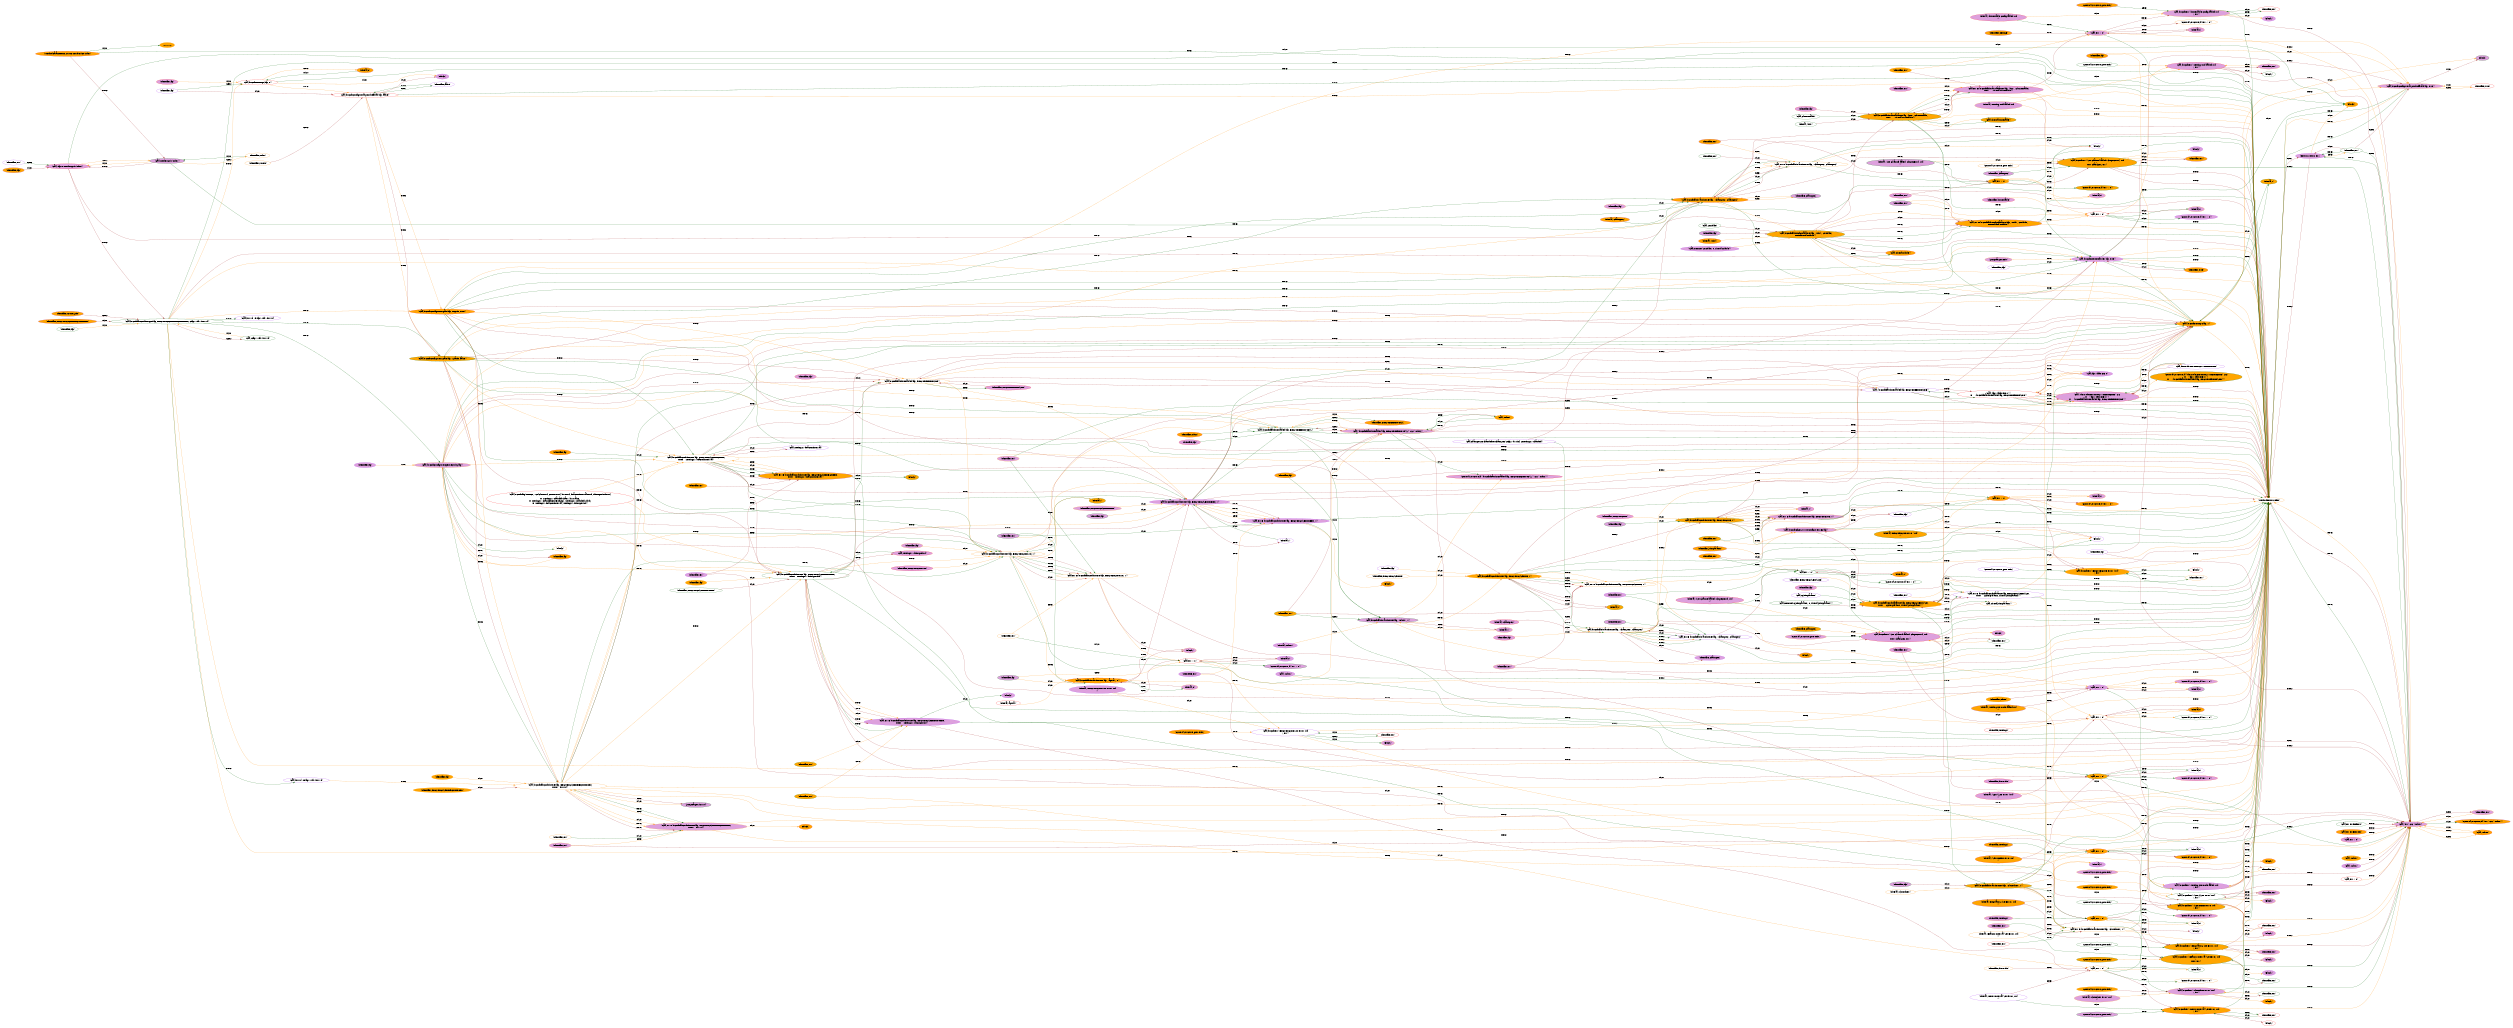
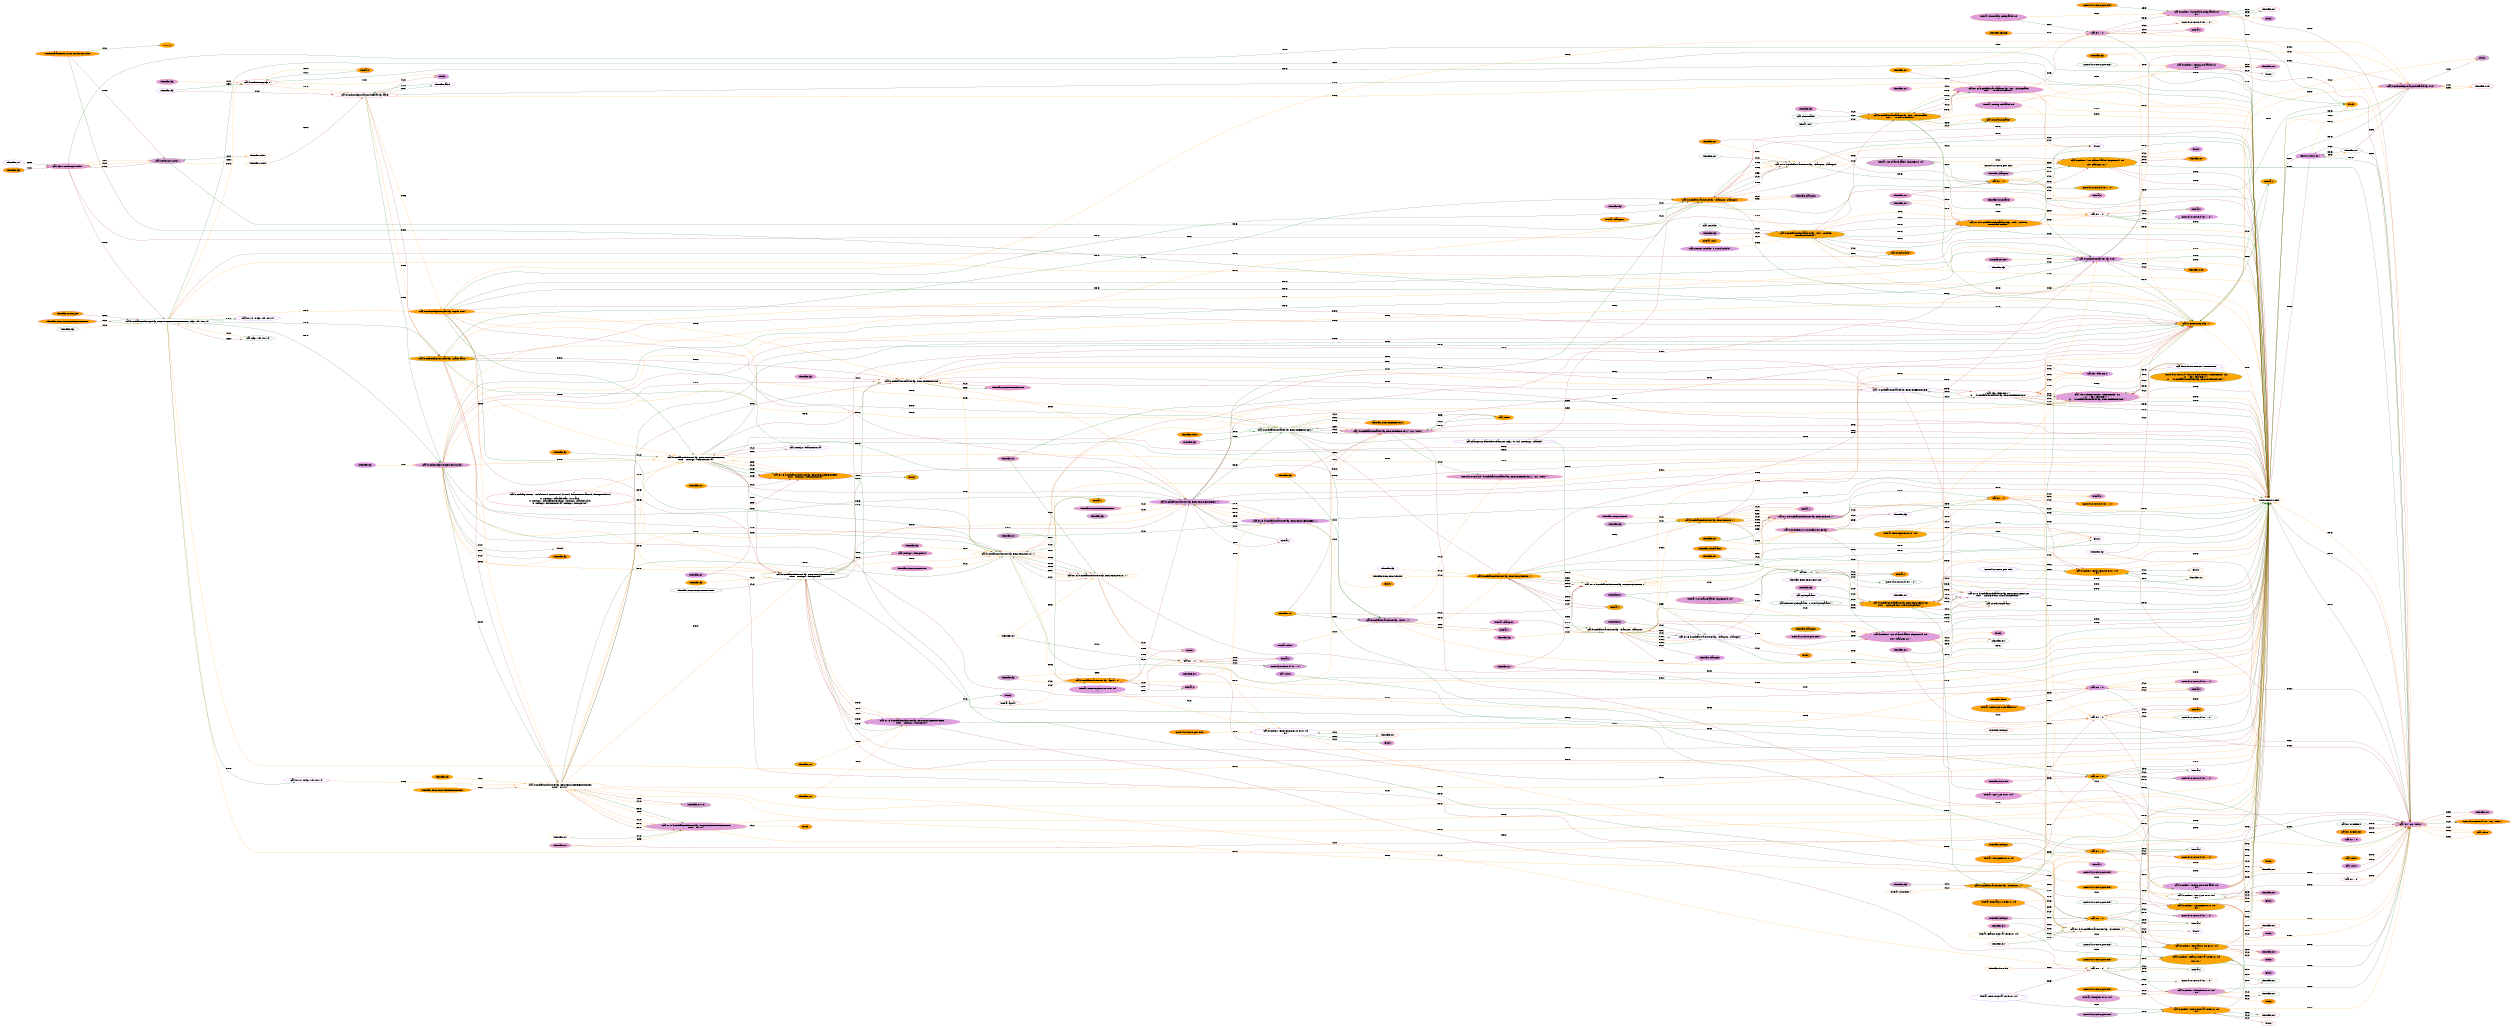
edge "(MethodParameterIn,struct net_device *ndev)" -> "(MethodReturn,RET)": now "(MethodParameterIn,struct net_device *ndev)" -> "(Call,brcmf_set_mpc(ifp, 1))"
edge "(Call,brcmf_configure_arp_nd_offload(ifp, false))" -> "(Call,brcmf_configure_opensecurity(ifp))": added, label "DDG:"
edge "(Call,!brcmf_feat_is_enabled(ifp, BRCMF_FEAT_RSDB))" -> "(MethodReturn,RET)": now "(Call,!brcmf_feat_is_enabled(ifp, BRCMF_FEAT_RSDB))" -> "(Call,sizeof(join_params))"
edge "(Call,brcmf_configure_opensecurity(ifp))" -> "(Call,brcmf_fil_cmd_int_set(ifp, BRCMF_C_DOWN, 1))": label "CFG: " -> "DDG: "
node "(JumpTarget,is_11d)": label "(JumpTarget,is_11d)" -> "(Identifier,is_11d)"
